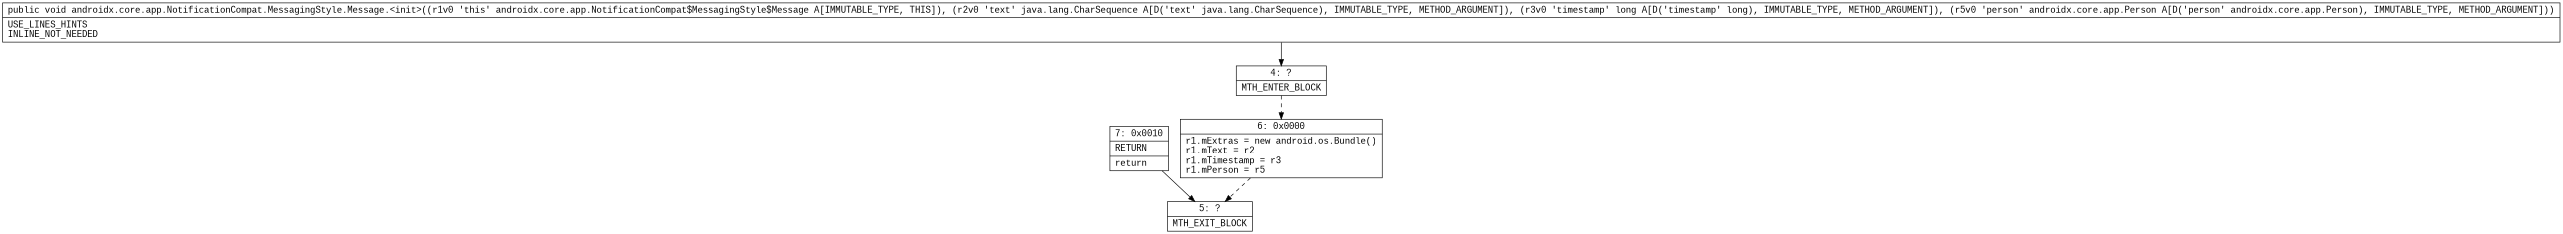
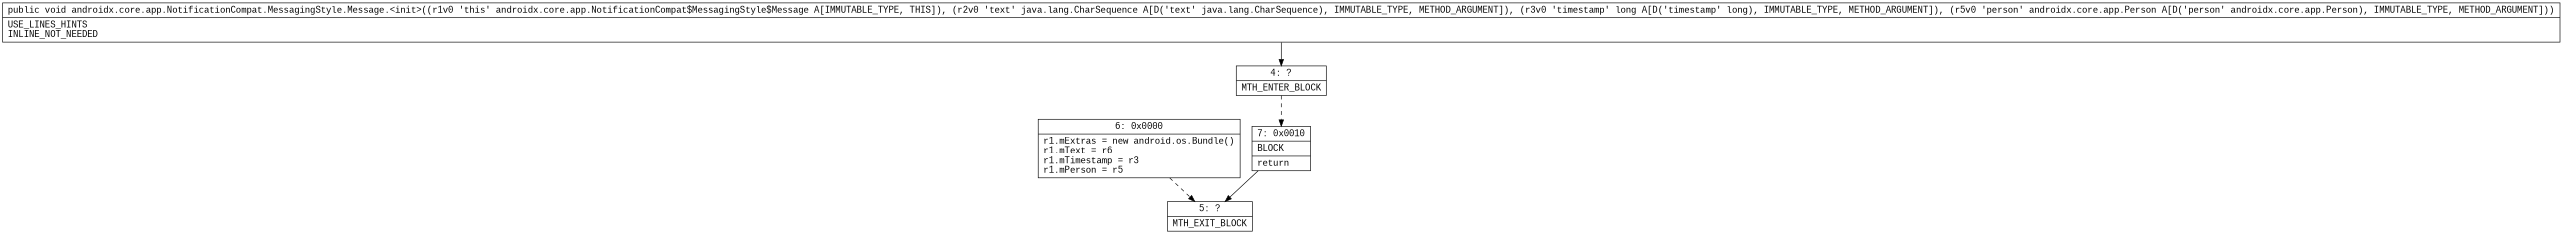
edge "4: ?" -> "6: 0x0000": now "4: ?" -> "7: 0x0010"
node "7: 0x0010": text "RETURN" -> "BLOCK"
node "6: 0x0000": text "r1.mText = r2" -> "r1.mText = r6"
